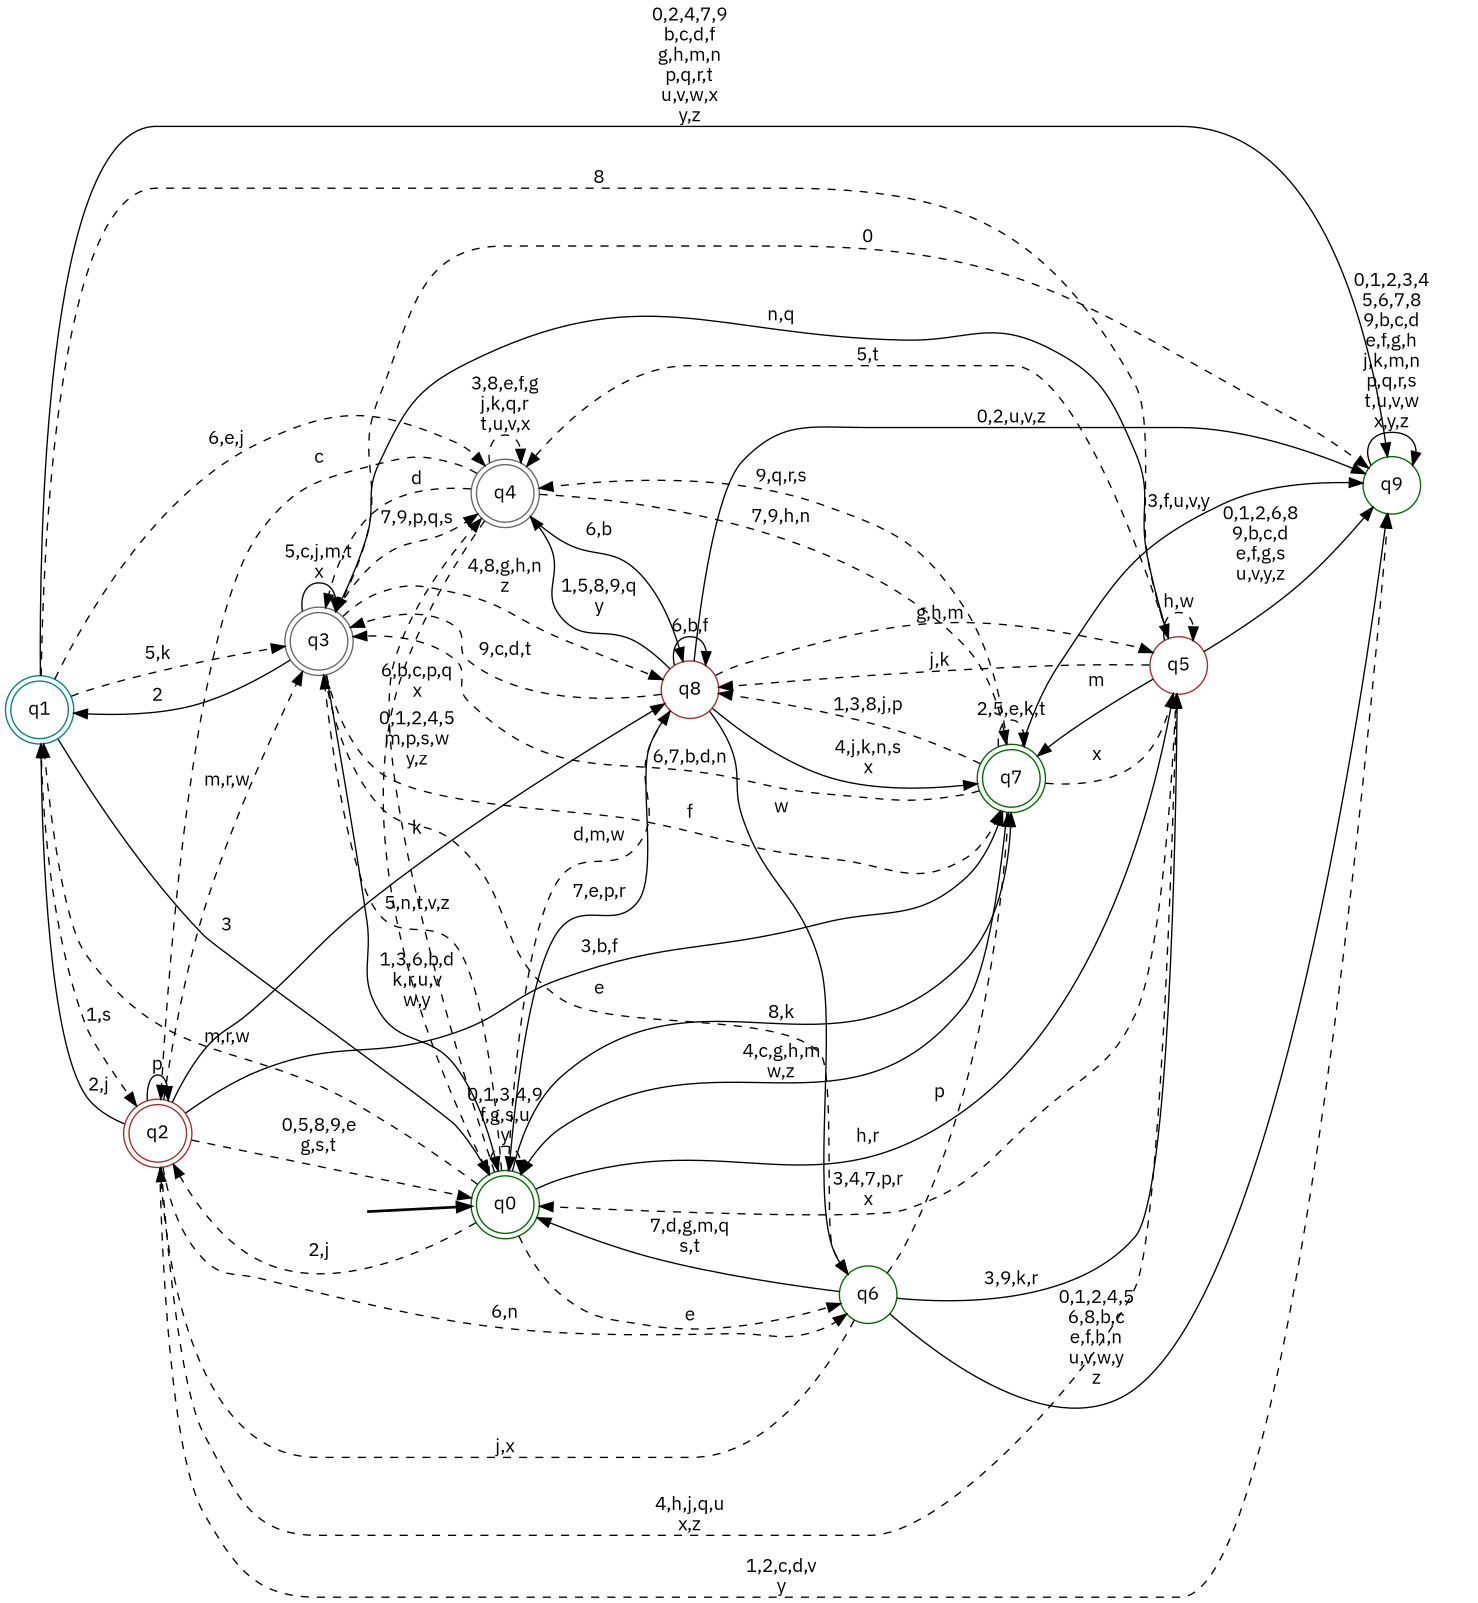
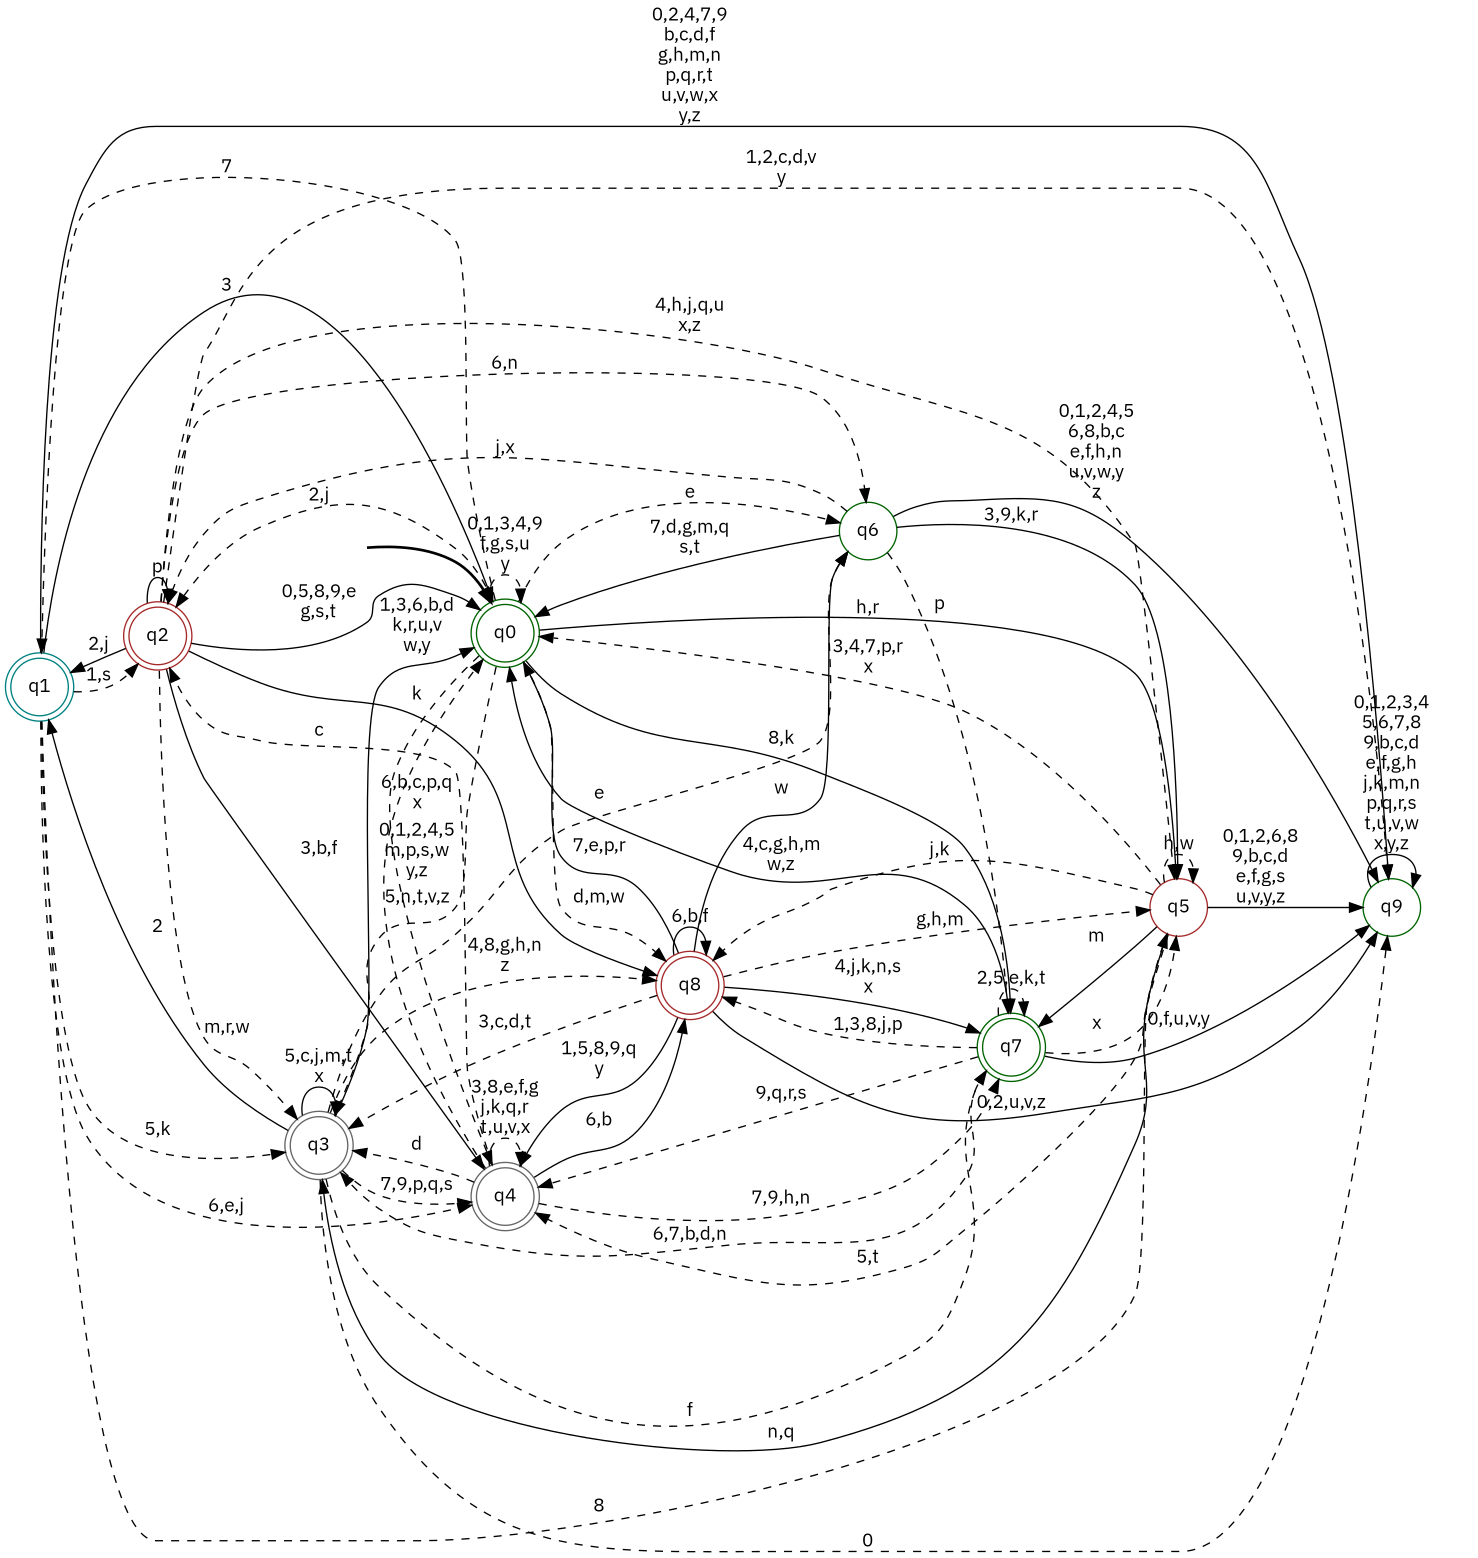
edge "q7" -> "q9": label "3,f,u,v,y" -> "0,f,u,v,y"
edge "q8" -> "q3": label "9,c,d,t" -> "3,c,d,t"
node "q8": shape circle -> doublecircle
edge "q2" -> "q7": now "q2" -> "q4"
edge "q0" -> "q1": label "m,r,w" -> "7"
edge "q2" -> "q0": style dashed -> solid
